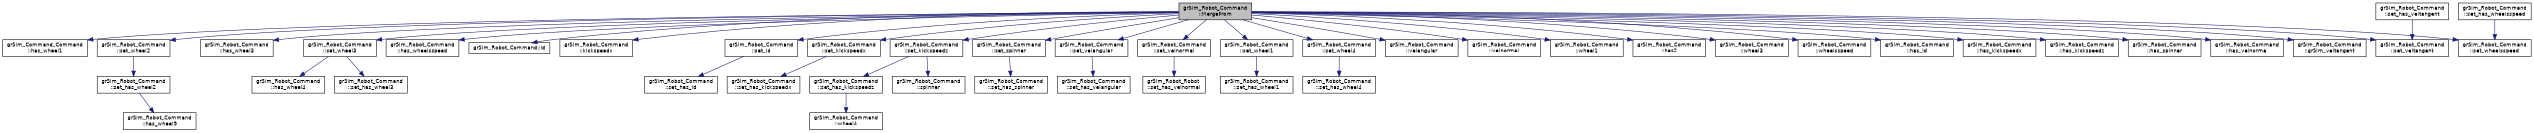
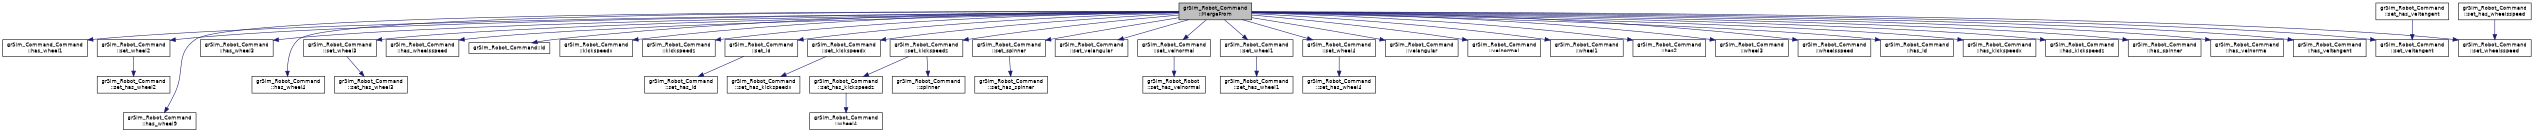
node "grSim_Robot_Command ::kickspeedz": added
node "grSim_Robot_Command ::grSim_veltangent": label "grSim_Robot_Command ::grSim_veltangent" -> "grSim_Robot_Command ::has_veltangent"
edge "grSim_Robot_Command ::set_wheel3" -> "grSim_Robot_Command ::has_wheel4": now "grSim_Robot_Command ::MergeFrom" -> "grSim_Robot_Command ::has_wheel4"
node "grSim_Robot_Command ::set_has_velangular": removed
edge "grSim_Robot_Command ::set_has_wheel2" -> "grSim_Robot_Command ::has_wheel9": now "grSim_Robot_Command ::MergeFrom" -> "grSim_Robot_Command ::has_wheel9"
